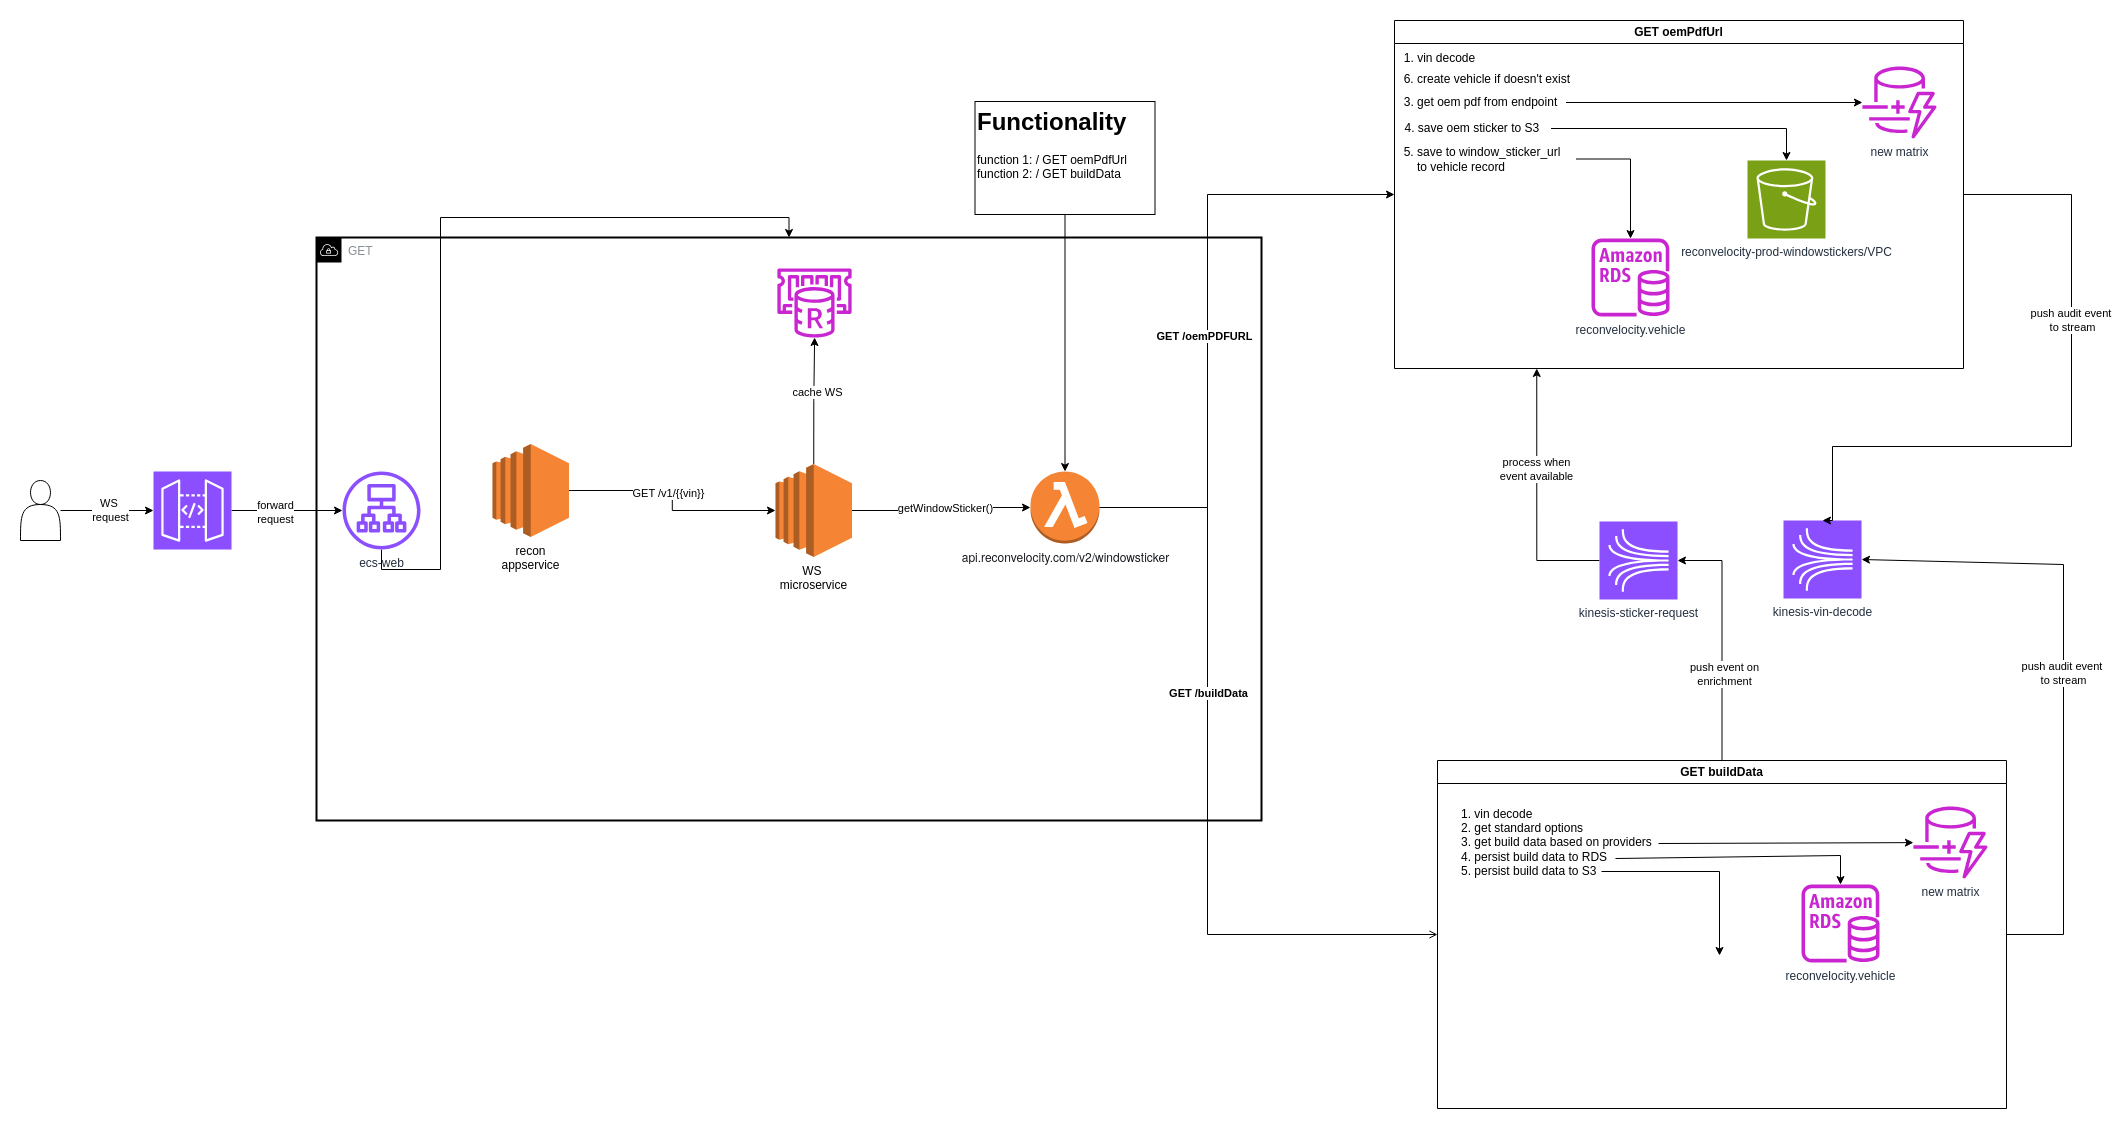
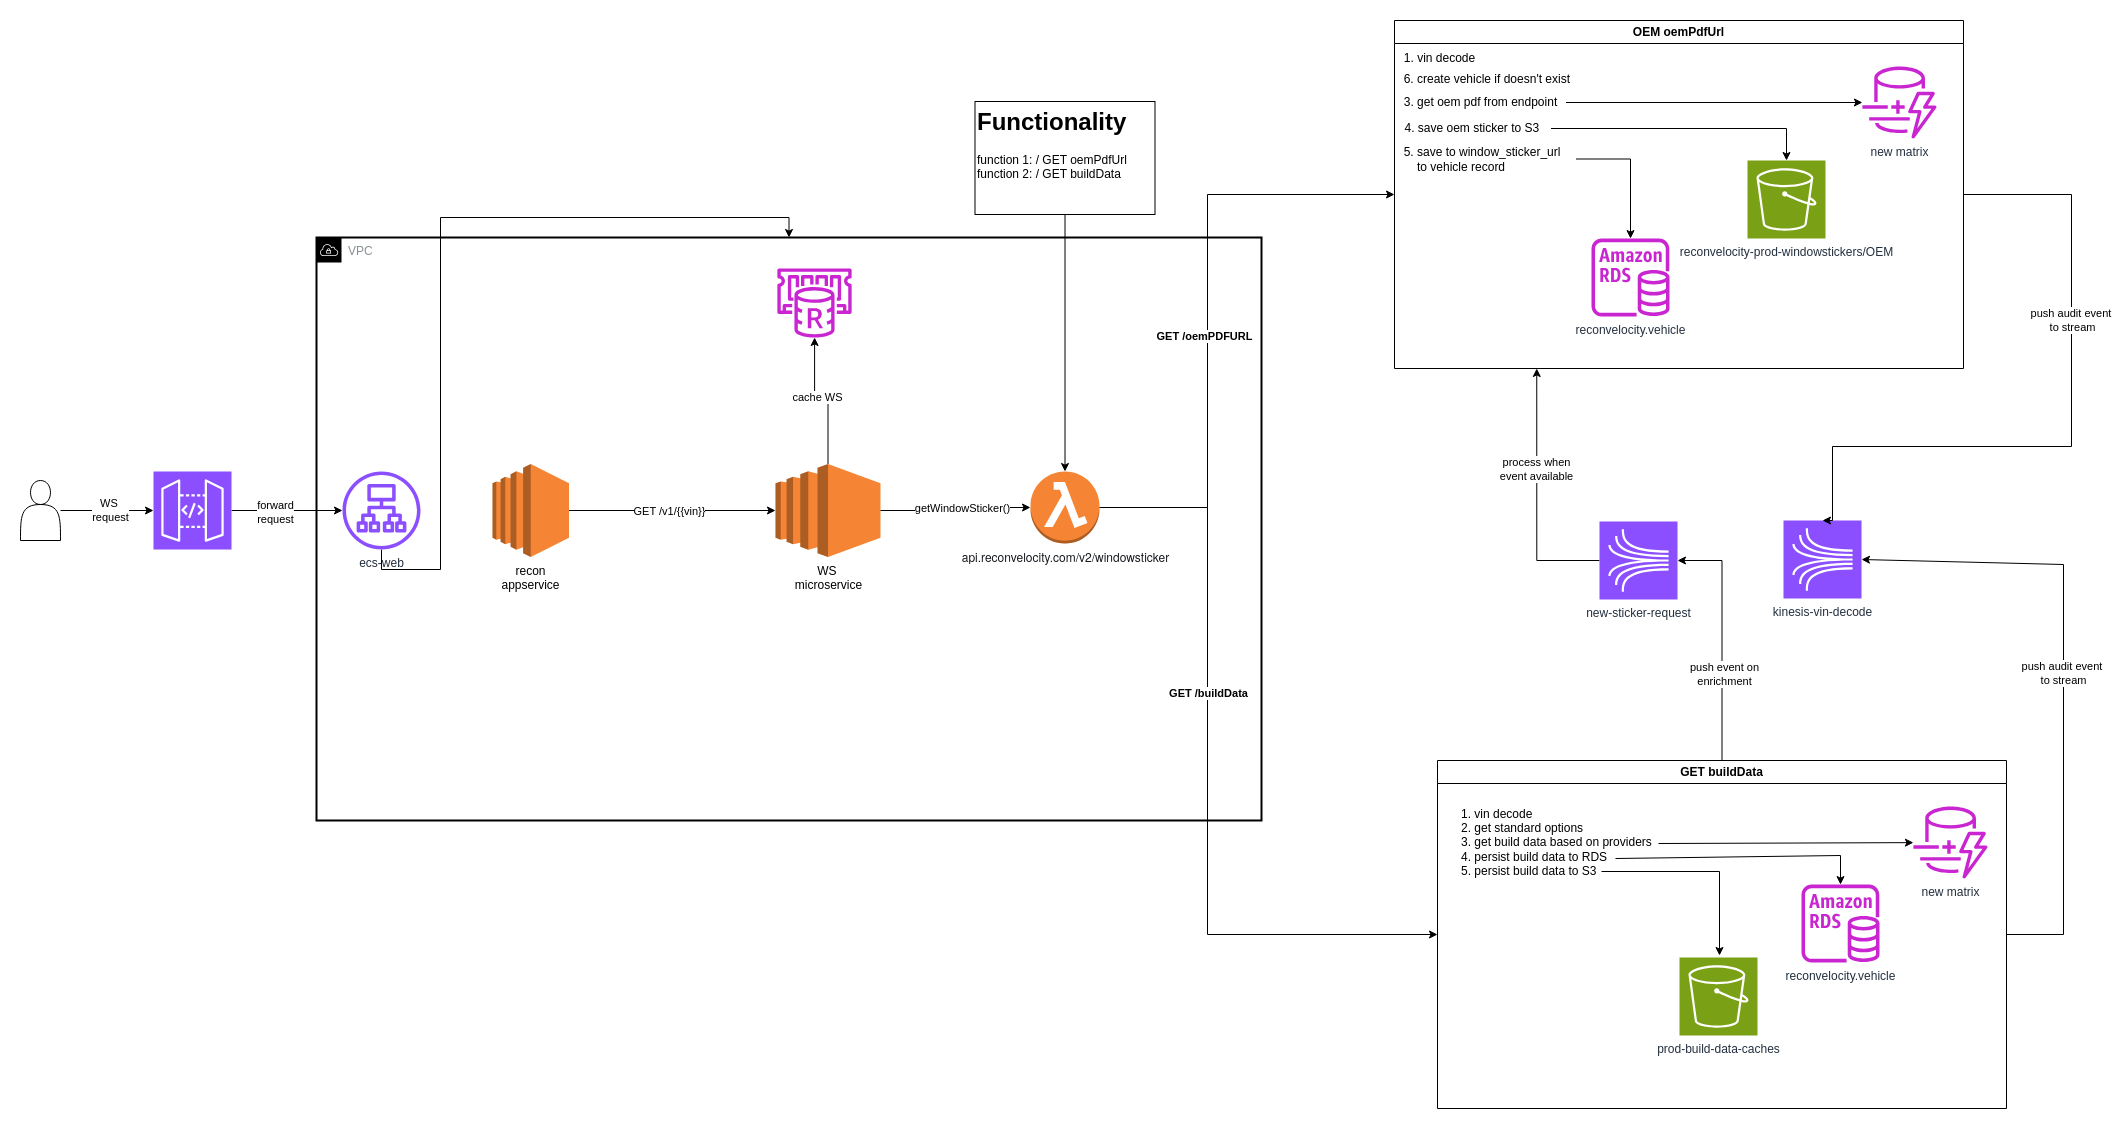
node "GET oemPdfUrl": label "GET oemPdfUrl" -> "OEM oemPdfUrl"
node "GET": label "GET" -> "VPC"
node "reconvelocity-prod-windowstickers/VPC": label "reconvelocity-prod-windowstickers/VPC" -> "reconvelocity-prod-windowstickers/OEM"
node "recon appservice": moved (531, 491) -> (531, 511)
node "WS microservice": size 77x93 -> 105x93
node "kinesis-sticker-request": label "kinesis-sticker-request" -> "new-sticker-request"
edge "api.reconvelocity.com/v2/windowsticker" -> "GET buildData": arrowhead open -> classic
node "prod-build-data-caches": added
